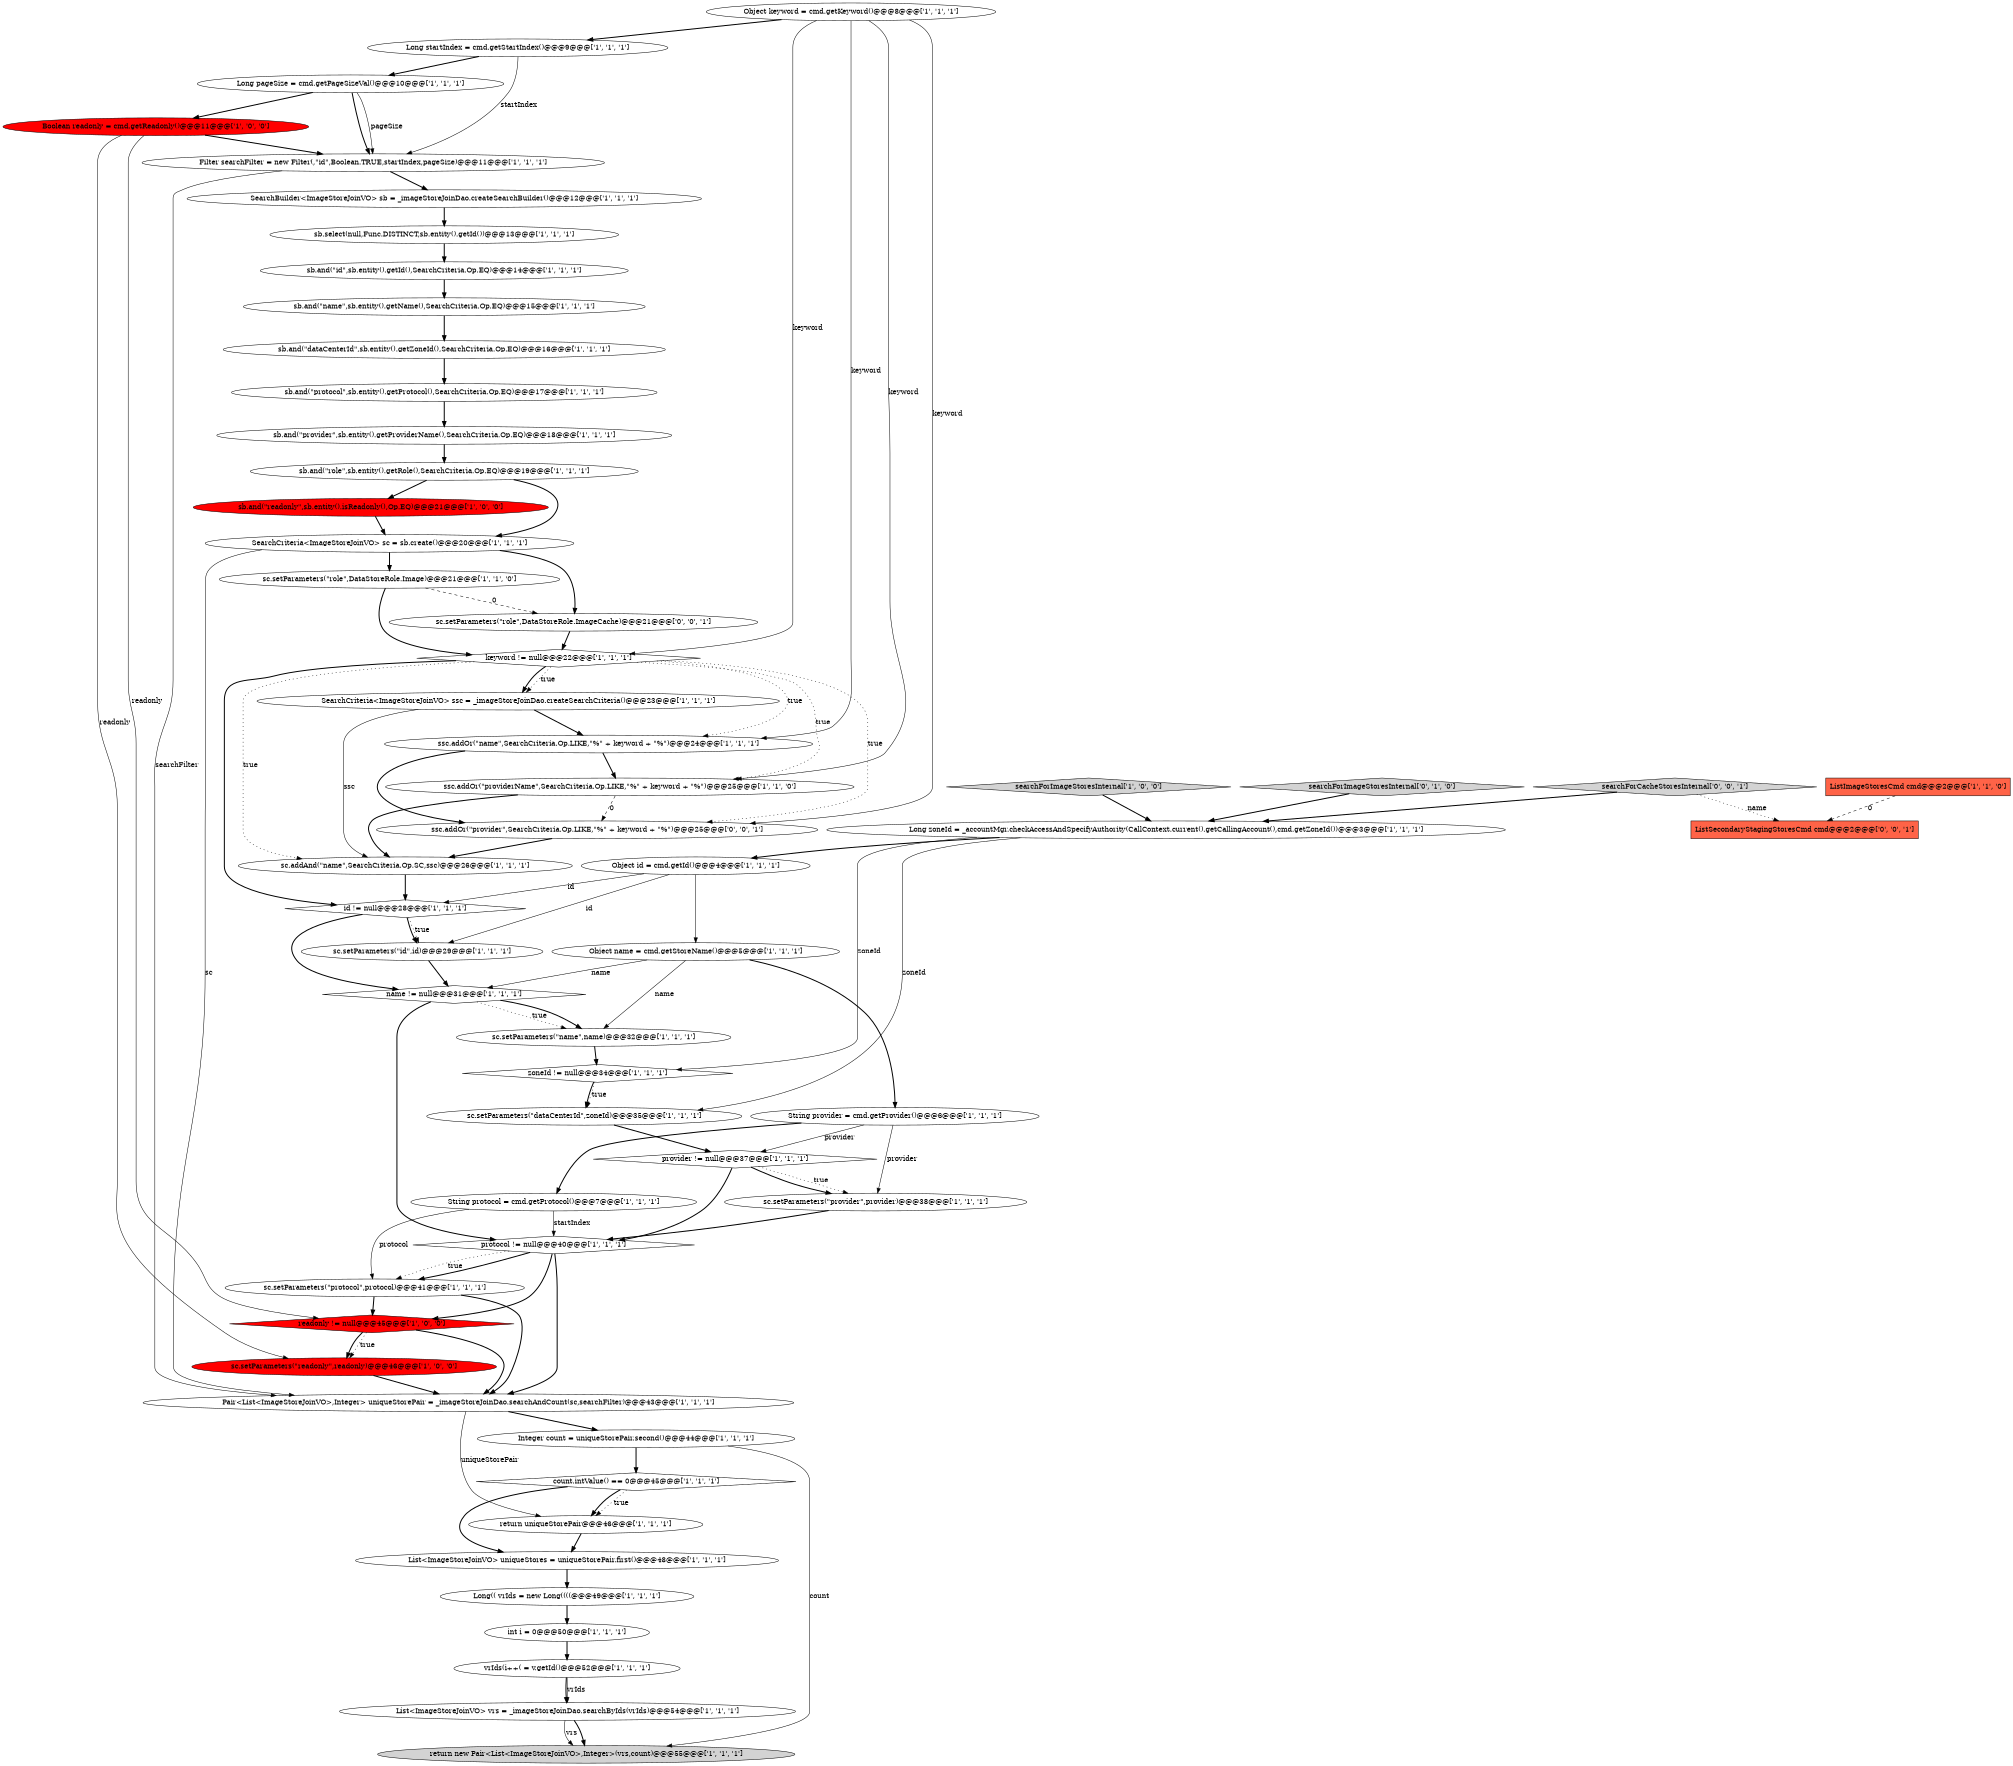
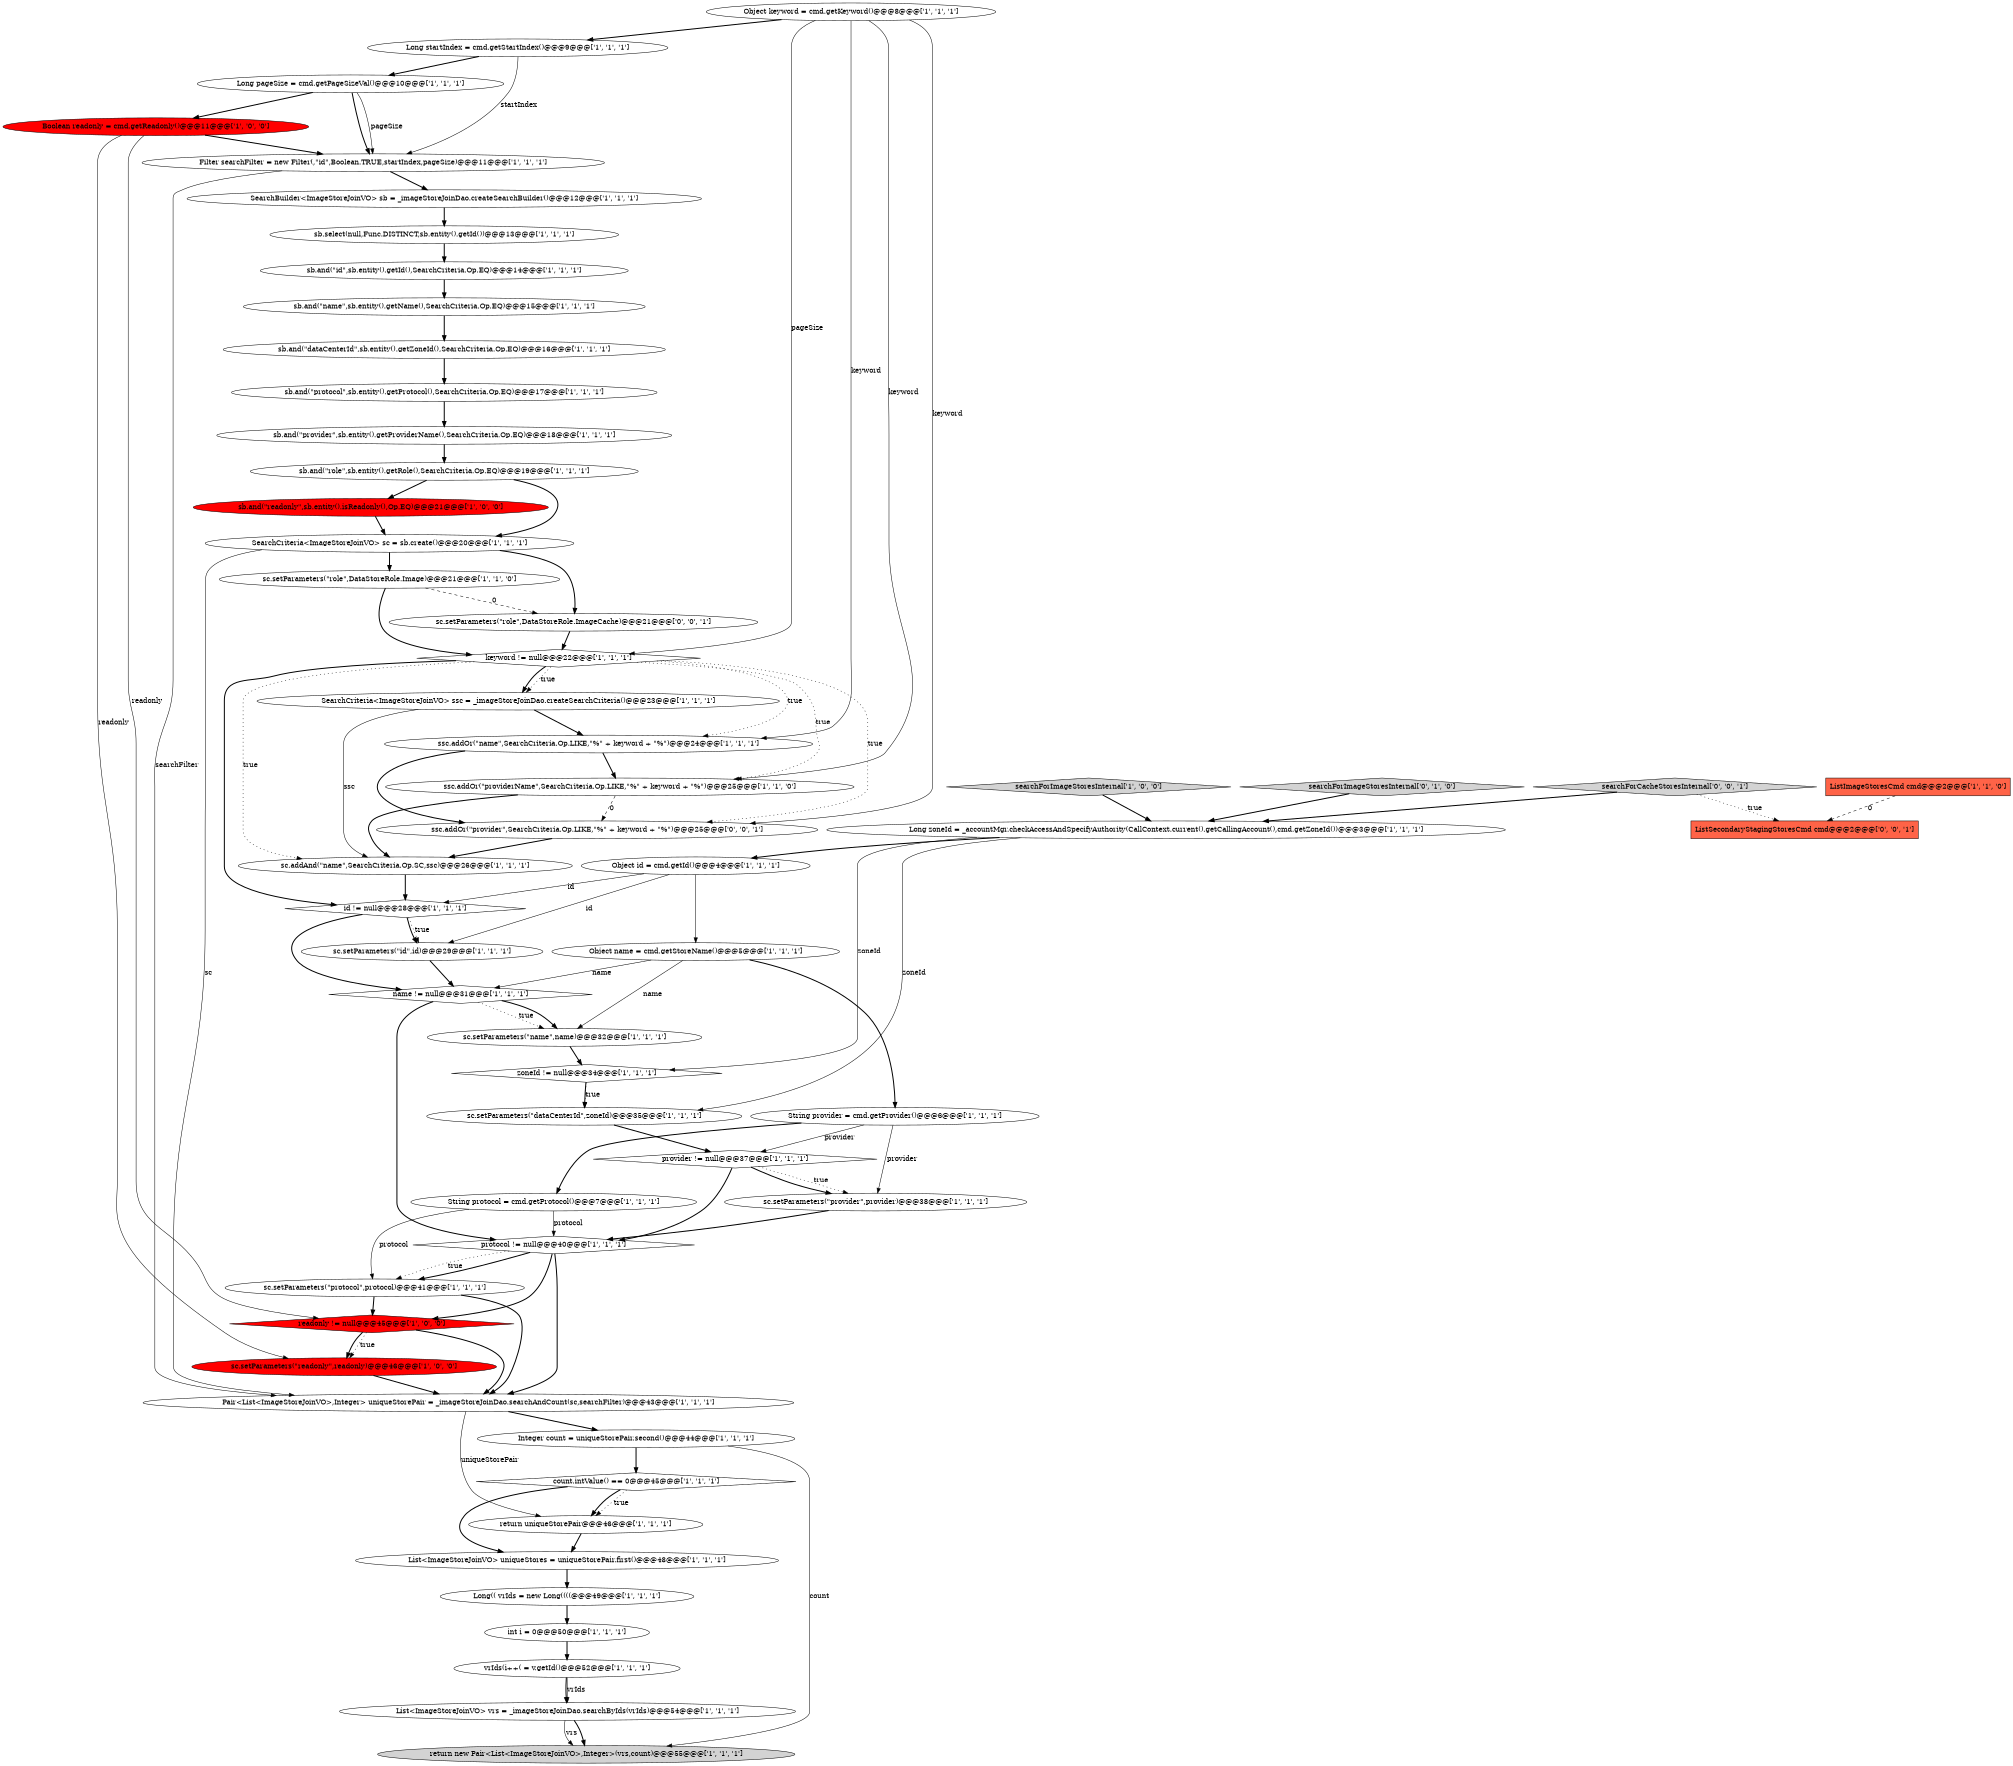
edge "Object keyword = cmd.getKeyword()@@@8@@@['1', '1', '1']" -> "keyword != null@@@22@@@['1', '1', '1']": label "keyword" -> "pageSize"
edge "searchForCacheStoresInternal['0', '0', '1']" -> "ListSecondaryStagingStoresCmd cmd@@@2@@@['0', '0', '1']": label "name" -> "true"
edge "String protocol = cmd.getProtocol()@@@7@@@['1', '1', '1']" -> "protocol != null@@@40@@@['1', '1', '1']": label "startIndex" -> "protocol"
